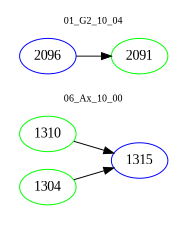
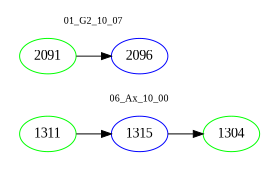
cluster "01_G2_10_04": label "01_G2_10_04" -> "01_G2_10_07"
edge "2096" -> "2091": reversed
node "1310": label "1310" -> "1311"
edge "1304" -> "1315": reversed
